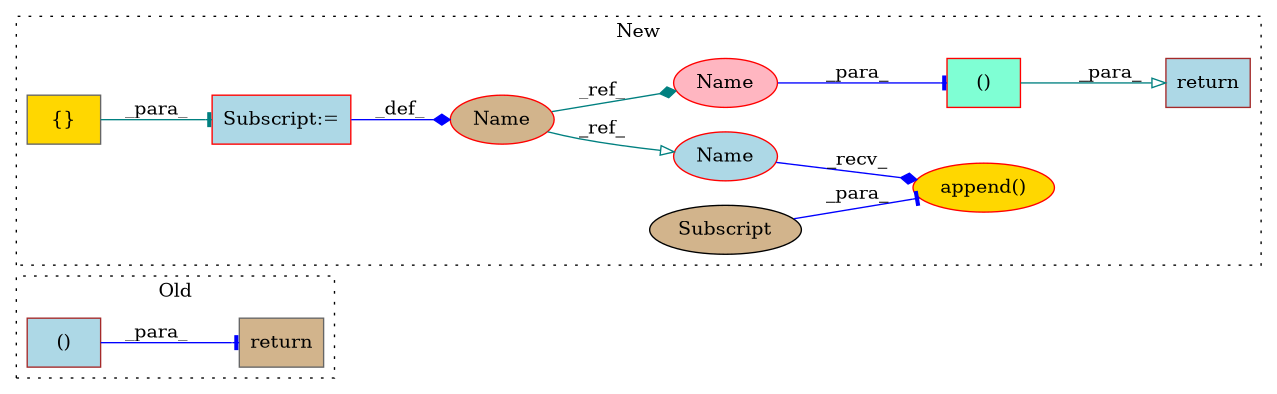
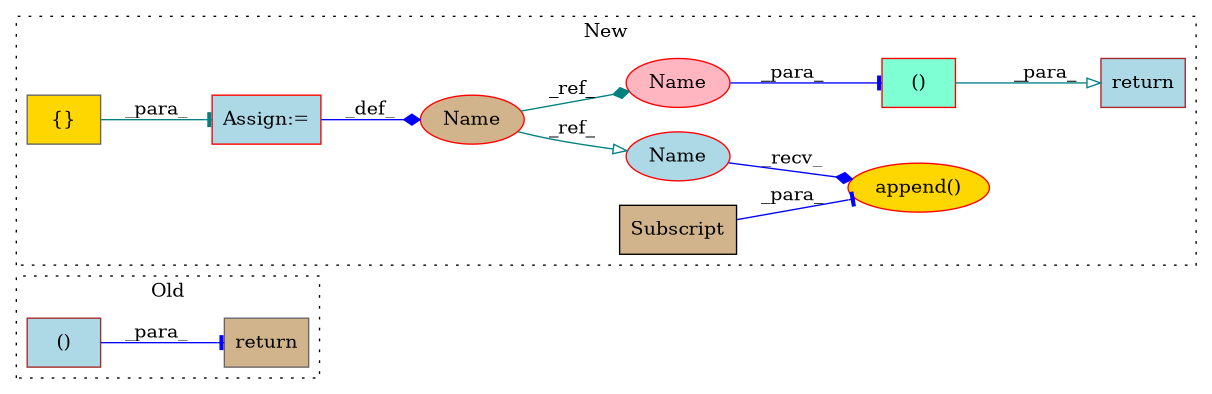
node "Subscript:=": label "Subscript:=" -> "Assign:="
node "Subscript": shape ellipse -> box
